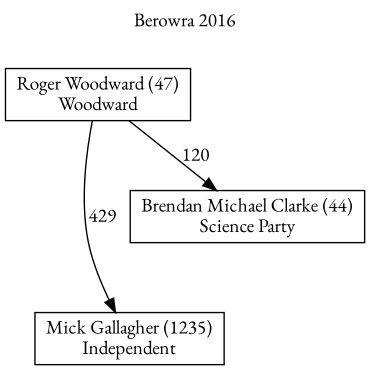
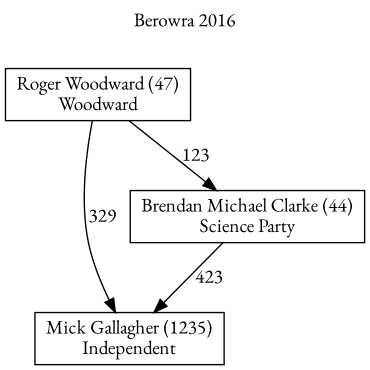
edge "Roger Woodward (47) Woodward" -> "Brendan Michael Clarke (44) Science Party": label "120" -> "123"
edge "Roger Woodward (47) Woodward" -> "Mick Gallagher (1235) Independent": label "429" -> "329"
edge "Brendan Michael Clarke (44) Science Party" -> "Mick Gallagher (1235) Independent": added, label "423"
